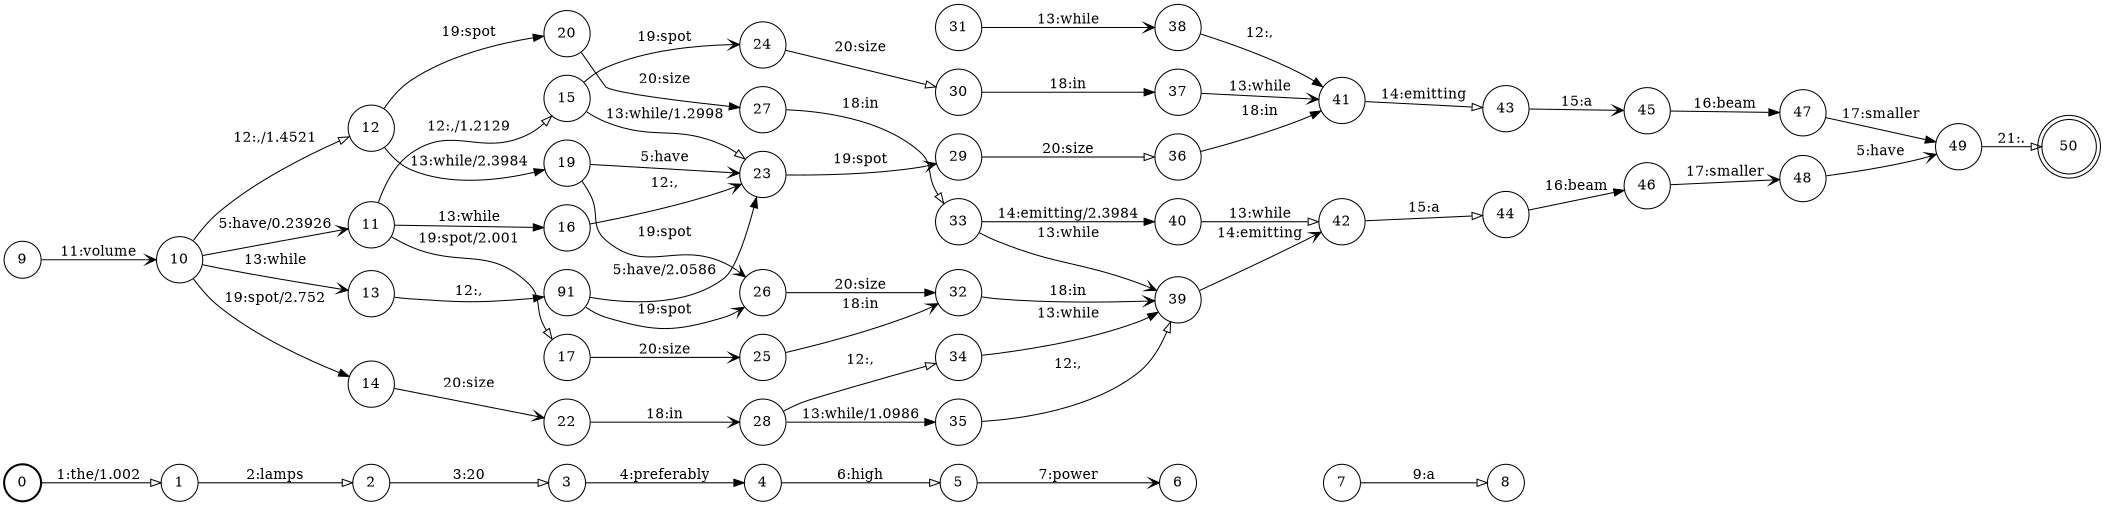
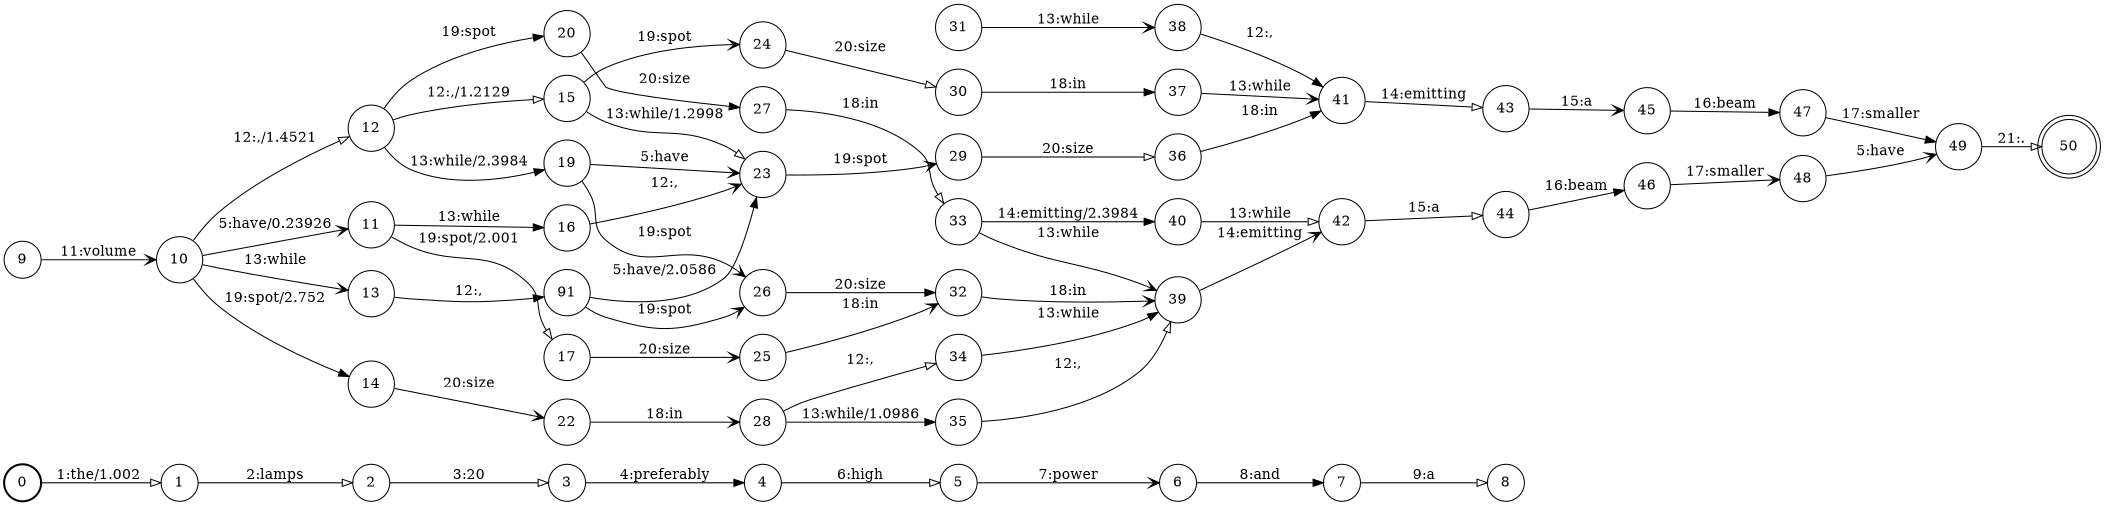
edge "11" -> "15": now "12" -> "15"
edge "6" -> "7": added, label "8:and"
